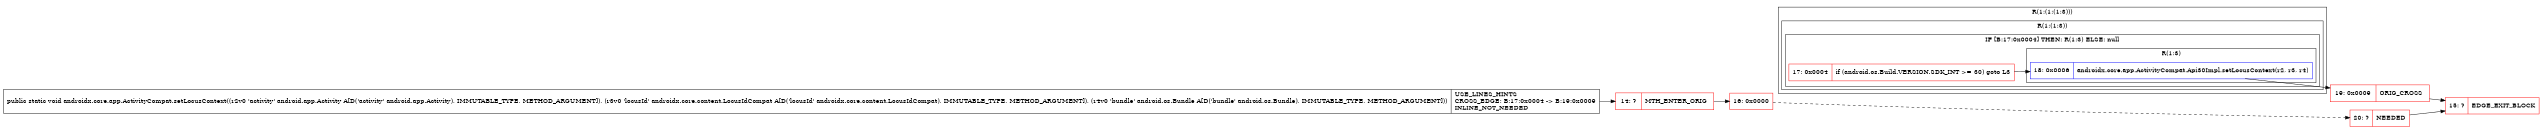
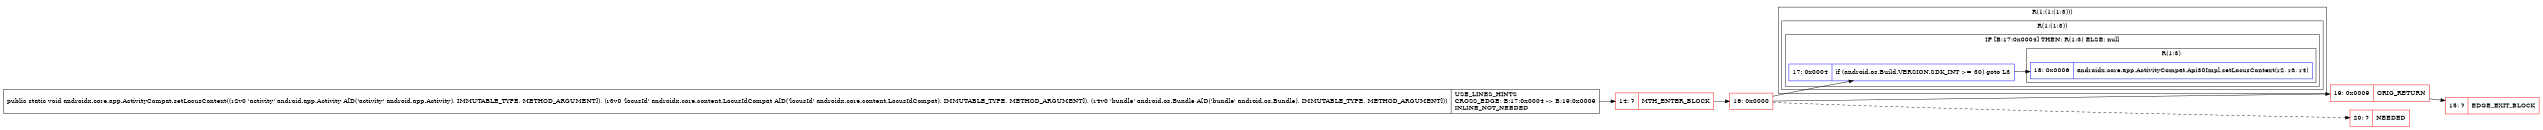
node "17: 0x0004": color red -> blue
edge "18: 0x0006" -> "19: 0x0009": now "16: 0x0000" -> "19: 0x0009"
edge "16: 0x0000" -> "17: 0x0004": added
node "19: 0x0009": text "ORIG_CROSS" -> "ORIG_RETURN"
node "14: ?": text "MTH_ENTER_ORIG" -> "MTH_ENTER_BLOCK"
edge "20: ?" -> "15: ?": removed
